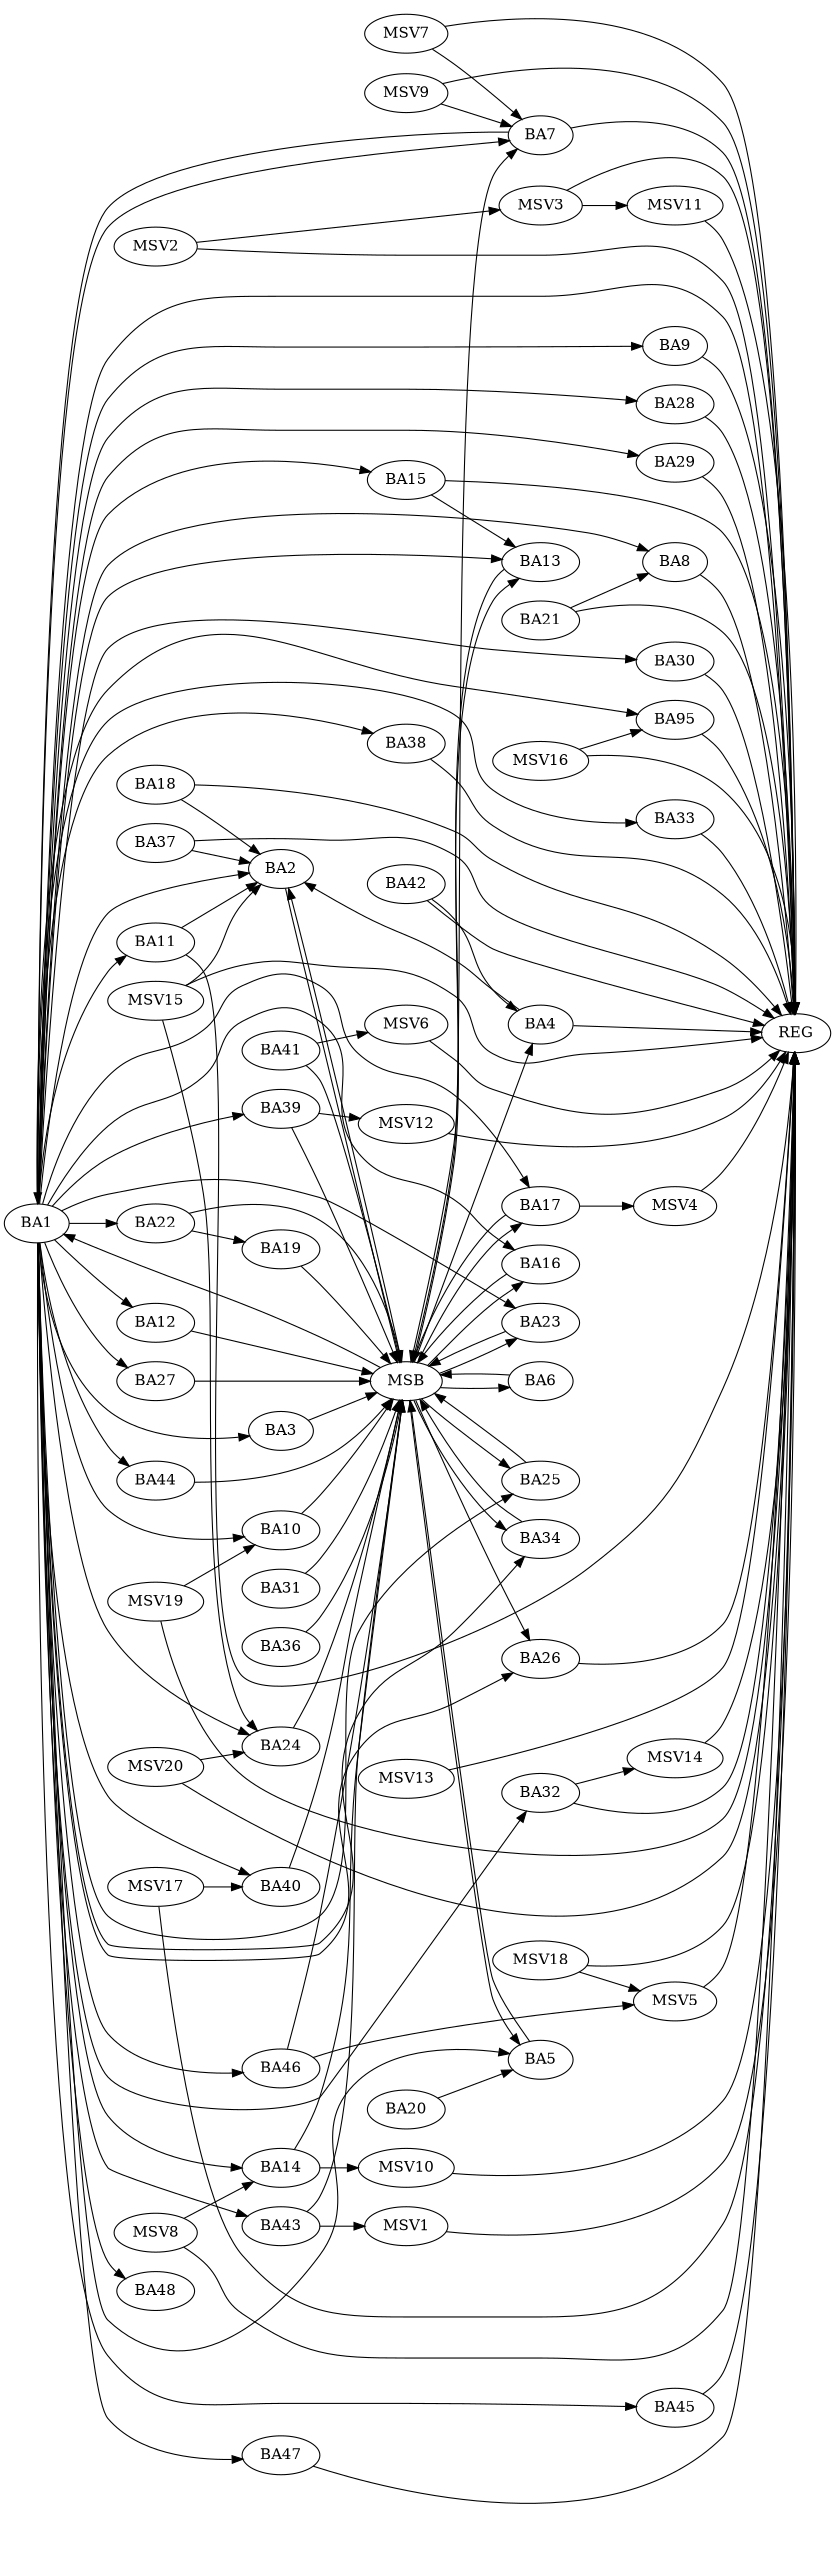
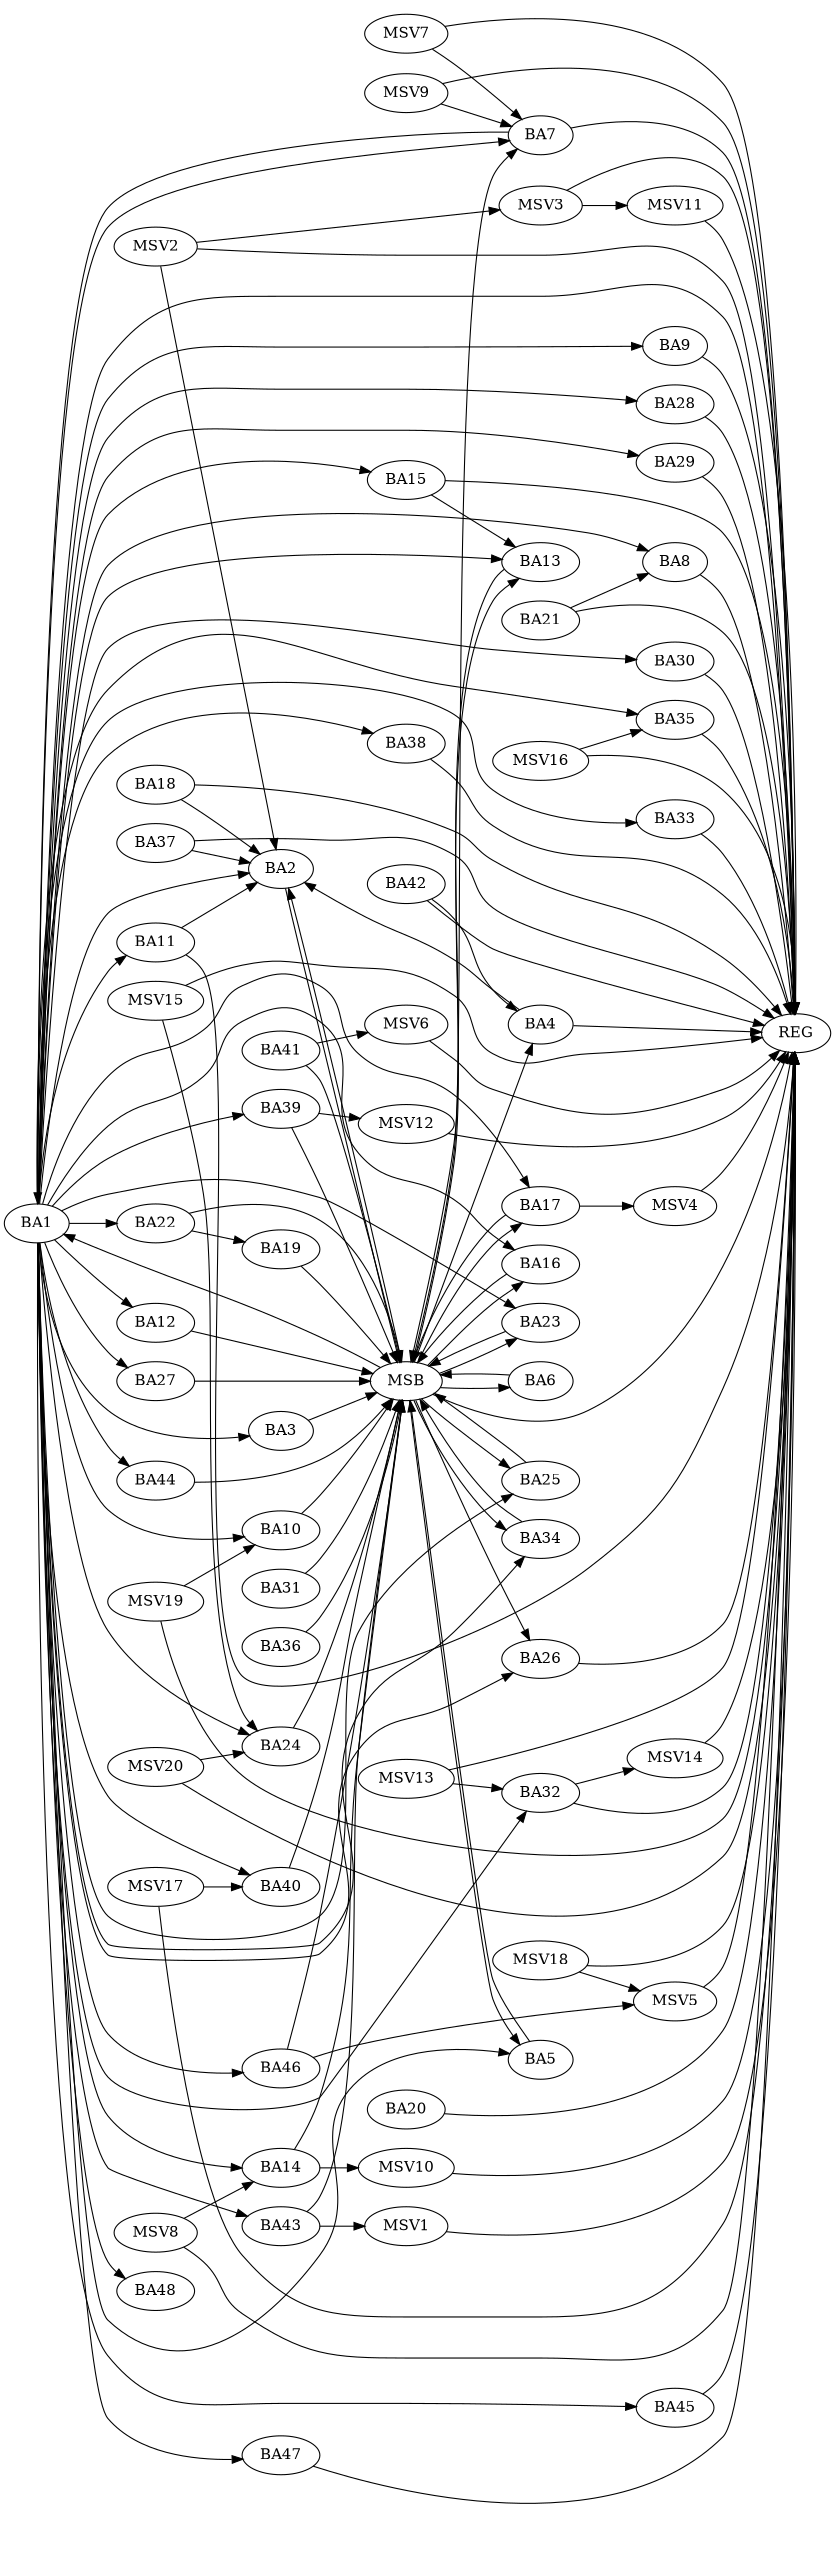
node "BA95": label "BA95" -> "BA35"
edge "MSV15" -> "BA2": now "MSV2" -> "BA2"
edge "MSB" -> "REG": added
edge "MSV13" -> "BA32": added
edge "BA20" -> "BA5": now "BA20" -> "REG"
